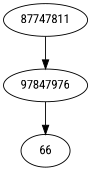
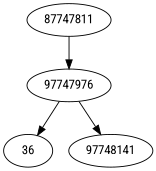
node "97847976": label "97847976" -> "97747976"
node "66": label "66" -> "36"
node "97748141": added
